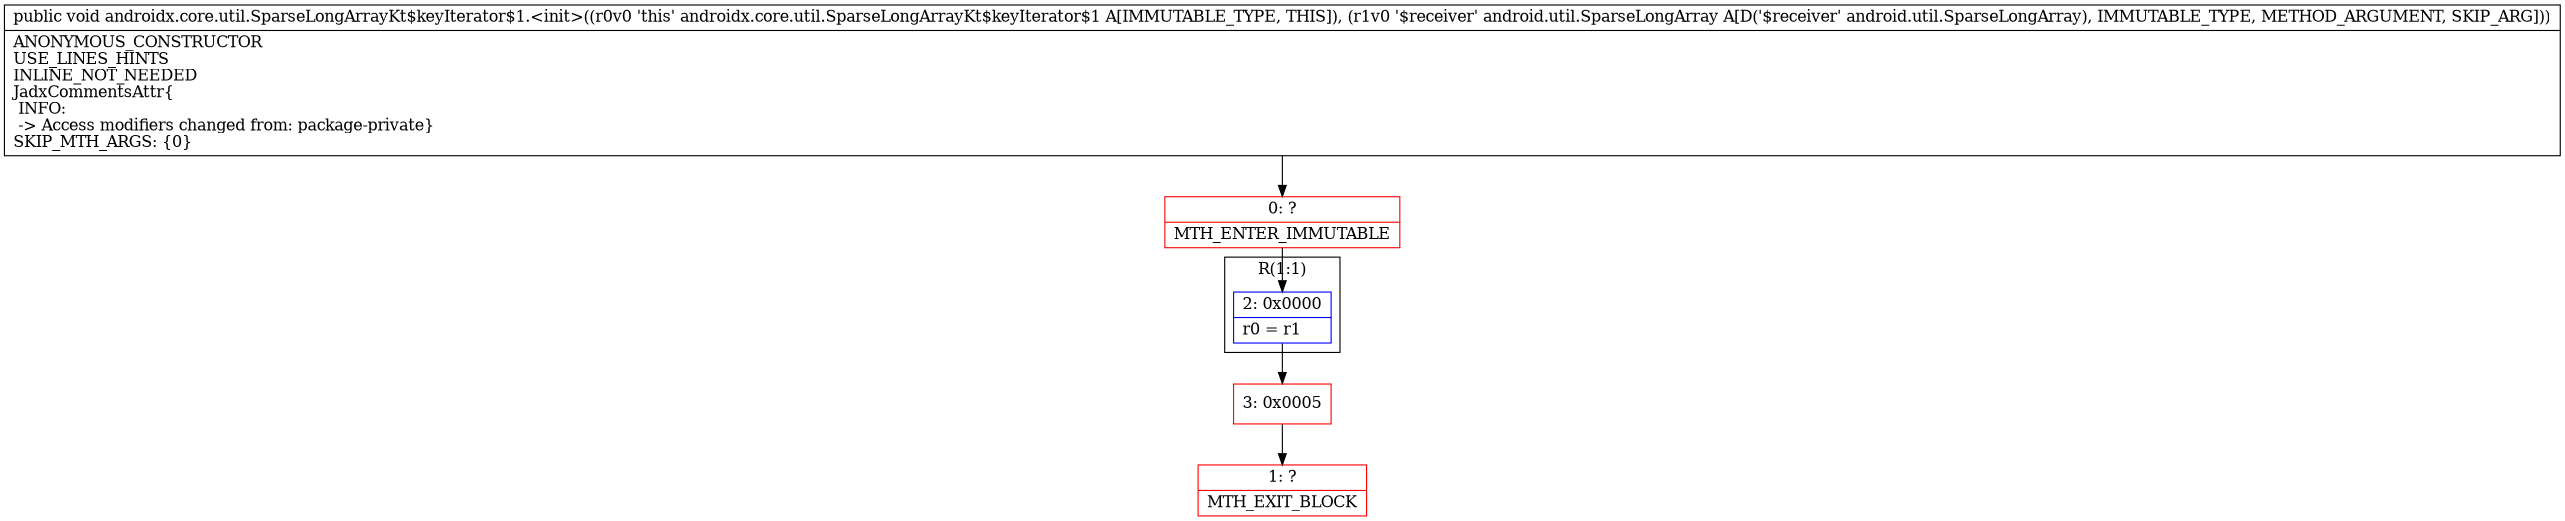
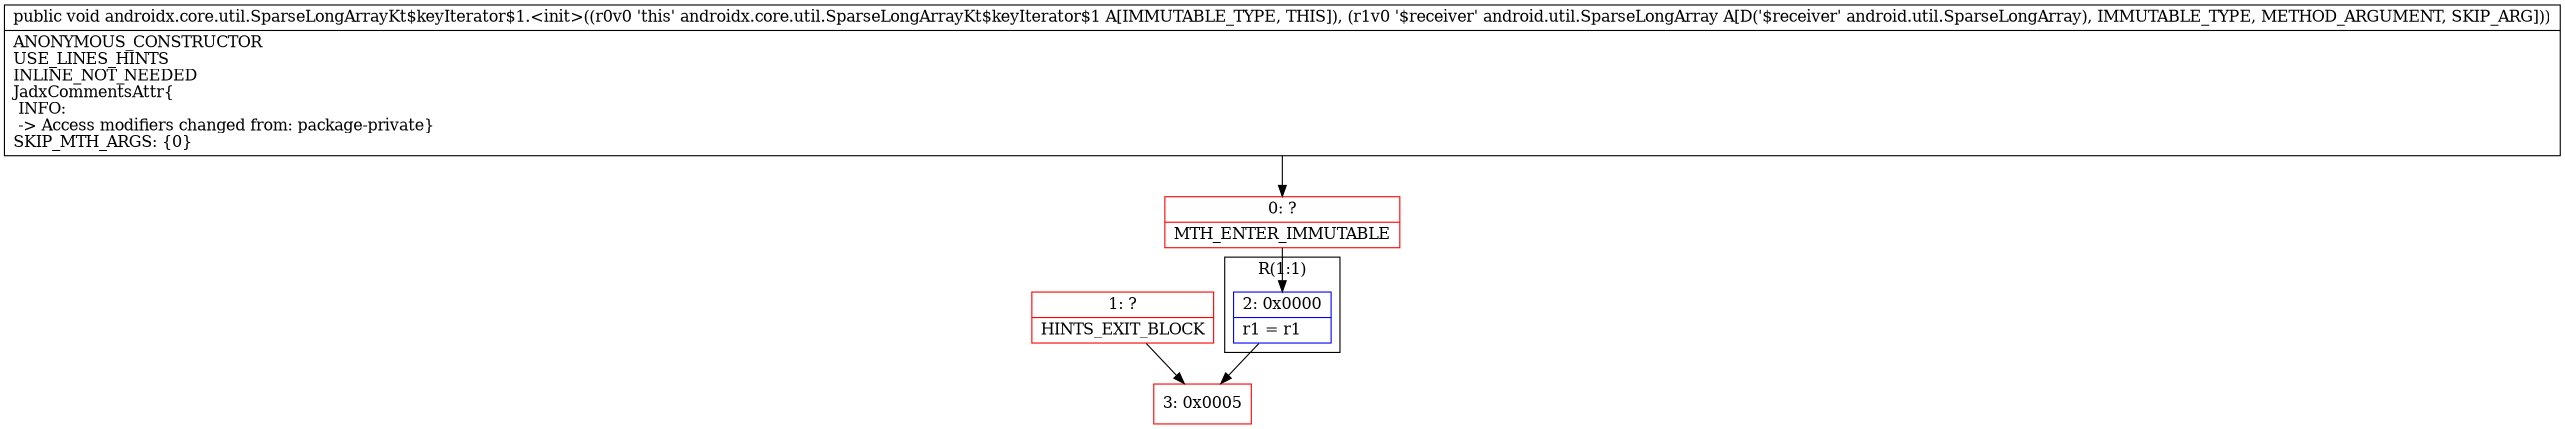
node "2: 0x0000": text "r0 = r1" -> "r1 = r1"
edge "3: 0x0005" -> "1: ?": reversed
node "1: ?": text "MTH_EXIT_BLOCK" -> "HINTS_EXIT_BLOCK"
